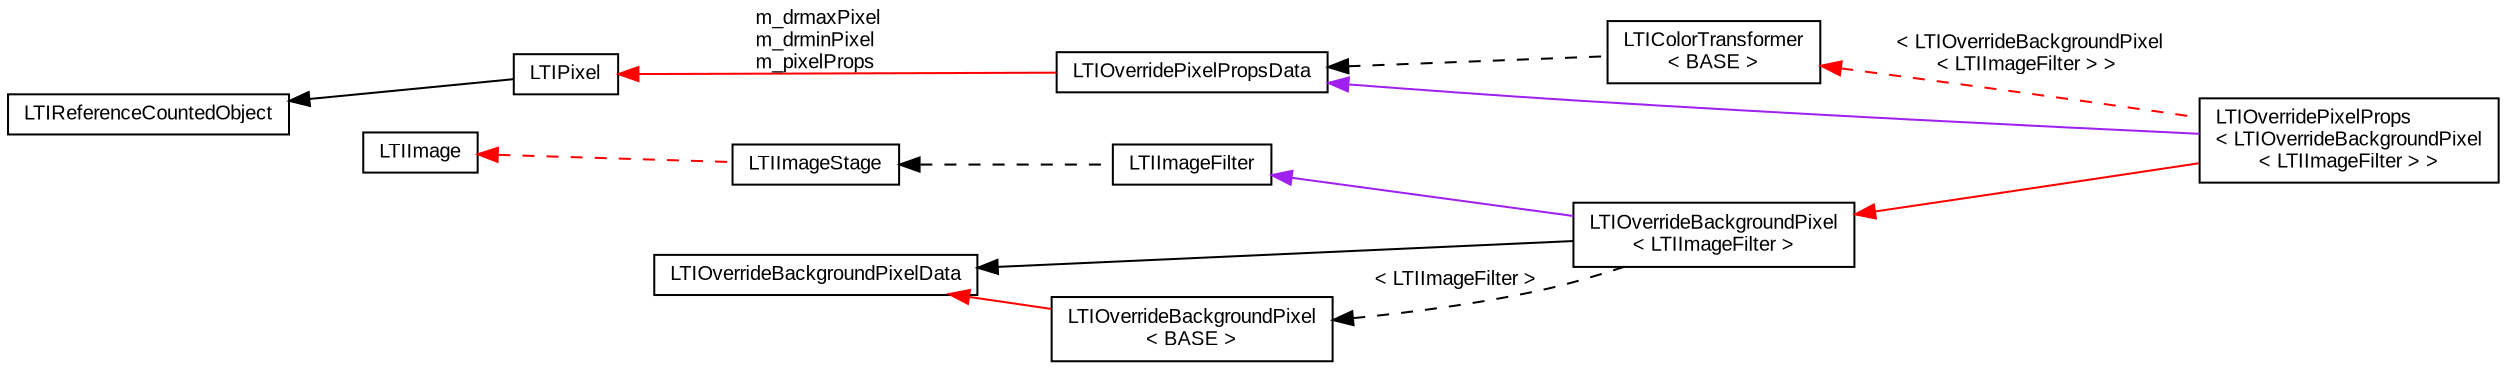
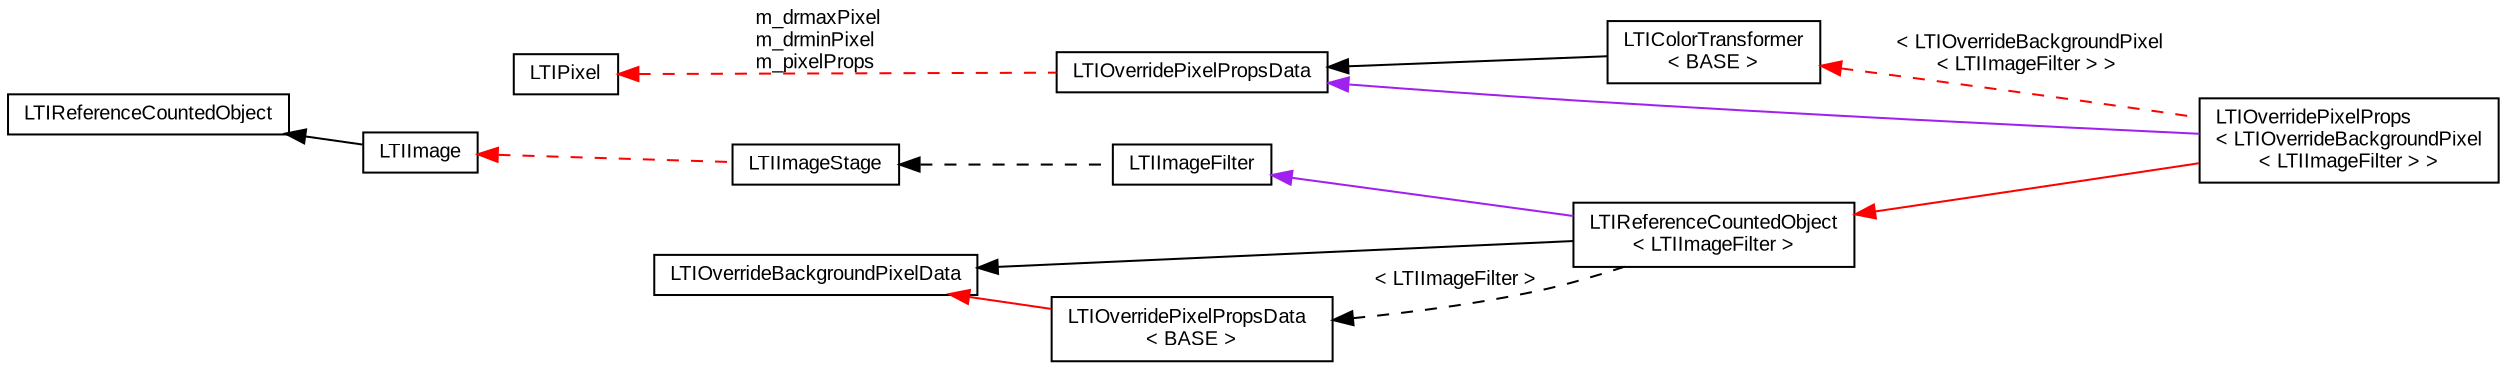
edge "LTIColorTransformer < BASE >" -> "LTIOverridePixelPropsData": style dashed -> solid
edge "LTIOverridePixelPropsData" -> "LTIPixel": style solid -> dashed
edge "LTIPixel" -> "LTIReferenceCountedObject": now "LTIImage" -> "LTIReferenceCountedObject"
node "LTIOverrideBackgroundPixel < LTIImageFilter >": label "LTIOverrideBackgroundPixel < LTIImageFilter >" -> "LTIReferenceCountedObject < LTIImageFilter >"
node "LTIOverrideBackgroundPixel < BASE >": label "LTIOverrideBackgroundPixel < BASE >" -> "LTIOverridePixelPropsData < BASE >"
